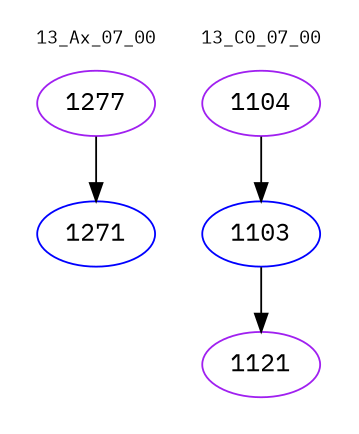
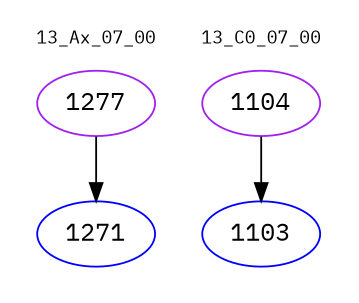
node "1121": removed
